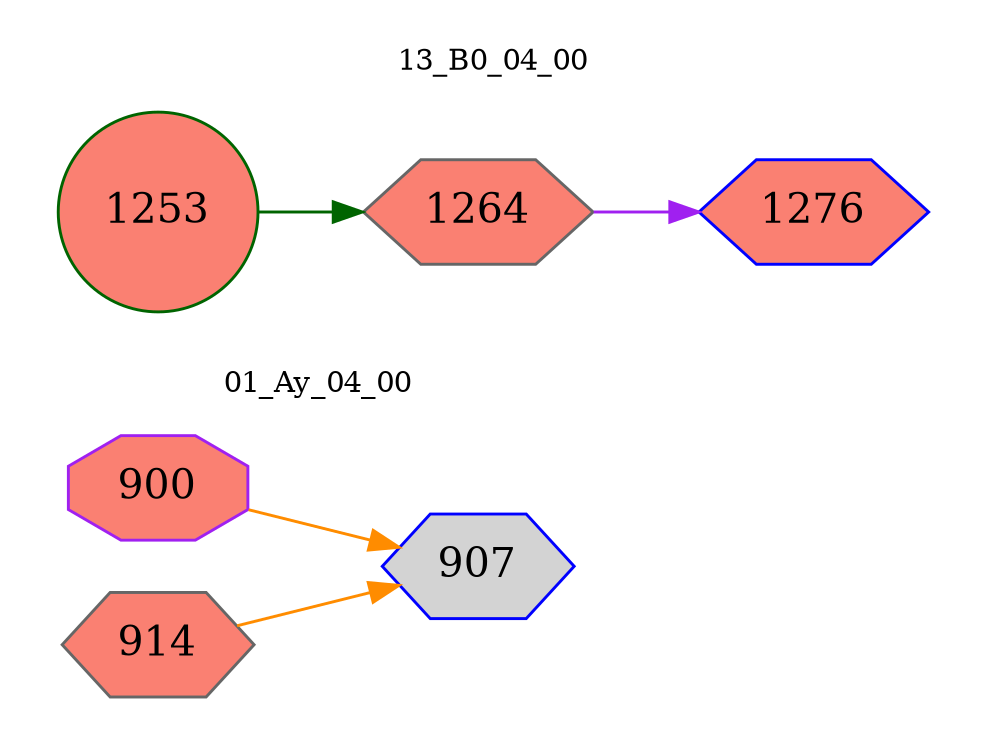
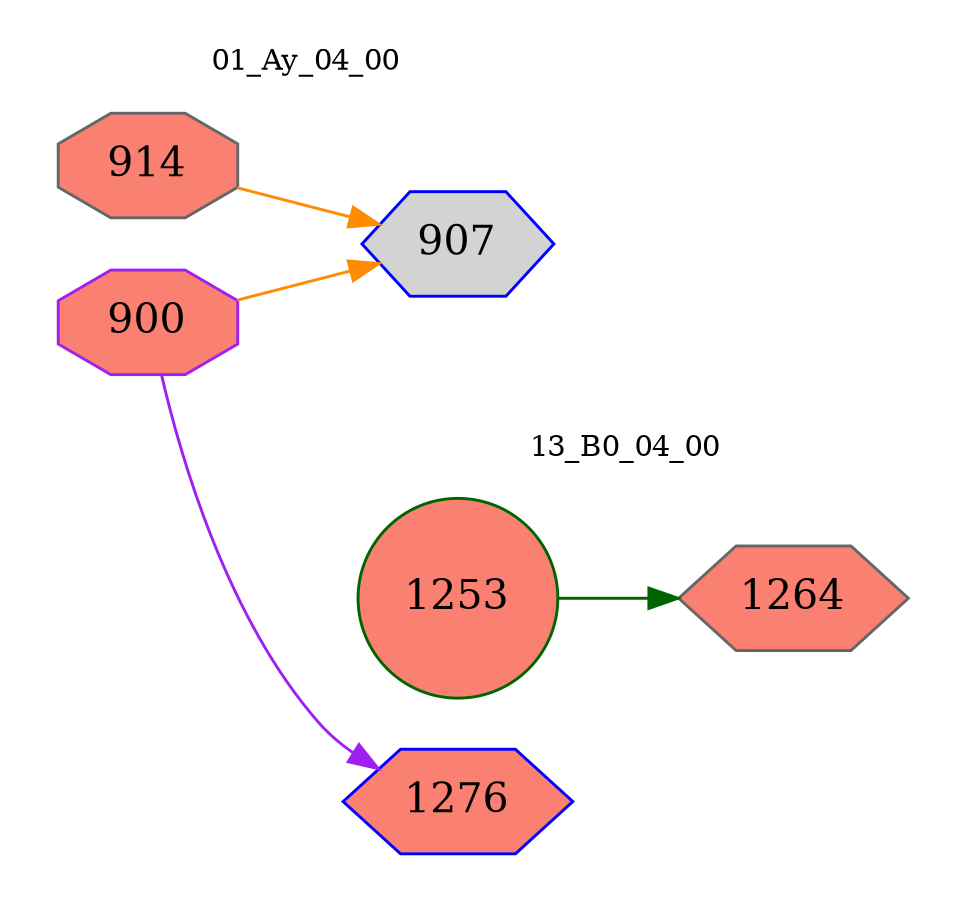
edge "1264" -> "1276": now "900" -> "1276"
node "914": shape hexagon -> octagon
